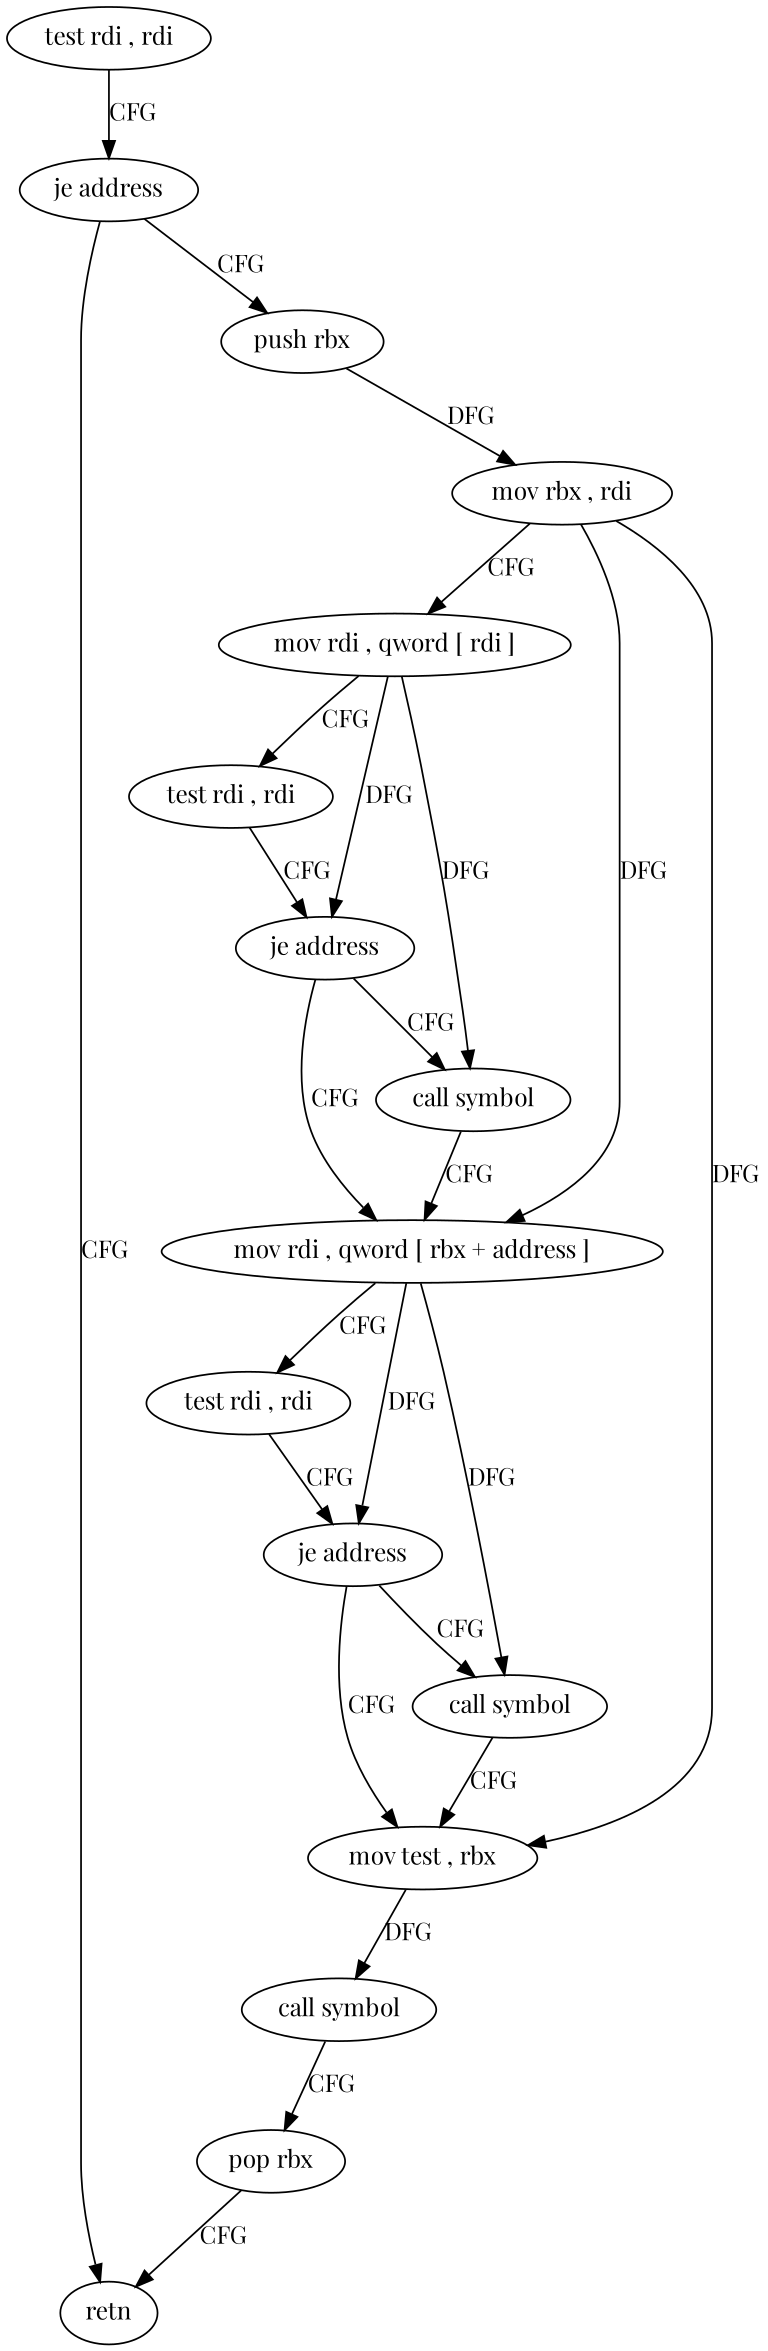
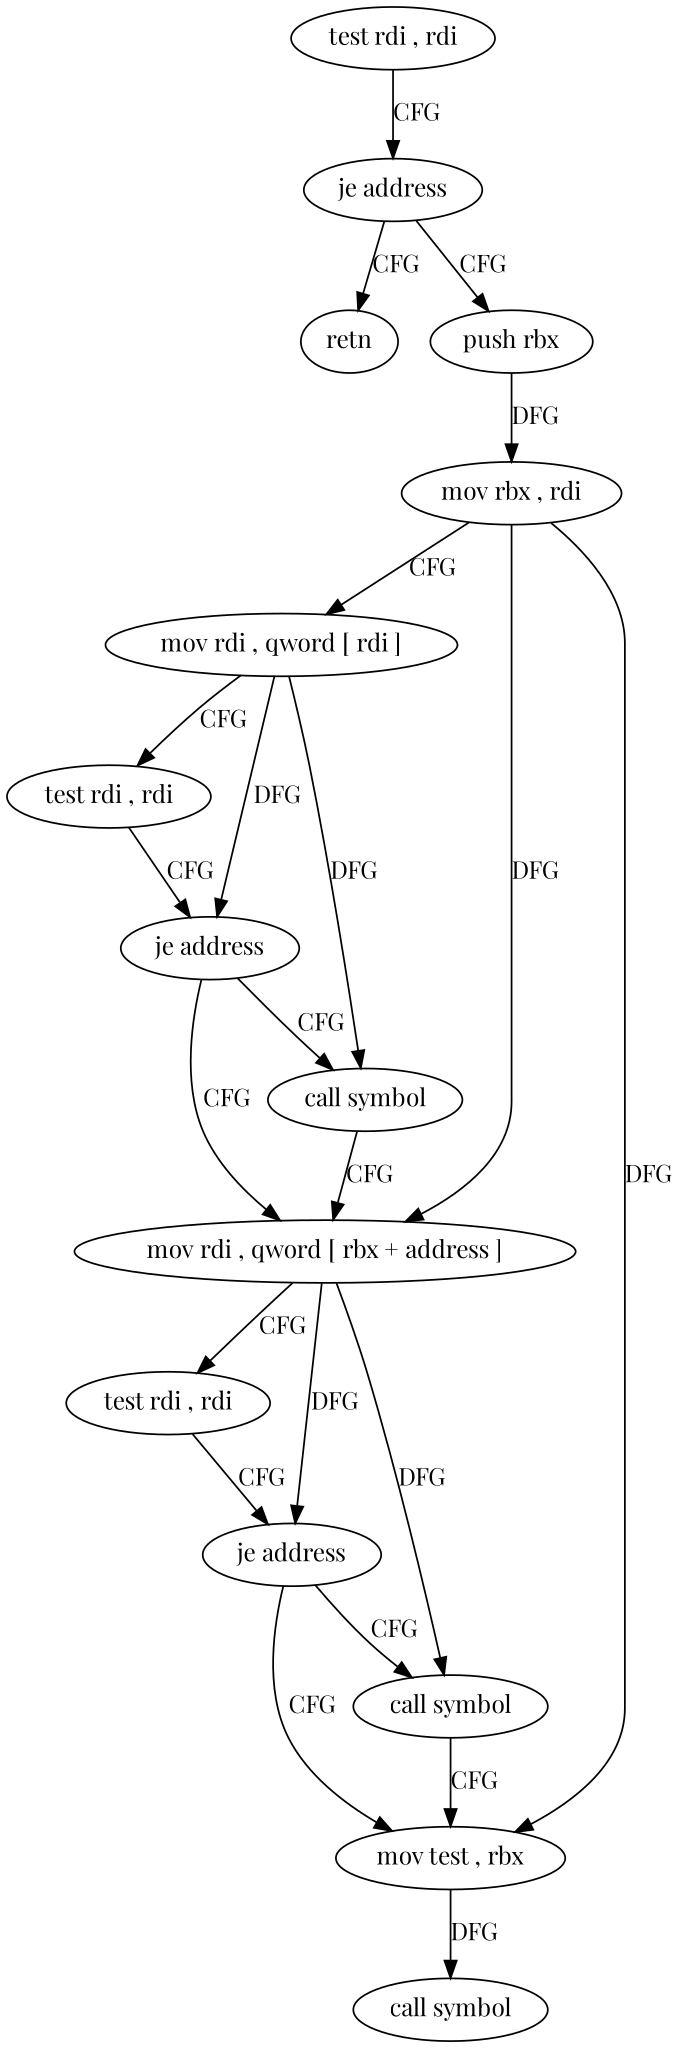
node "pop rbx": removed
